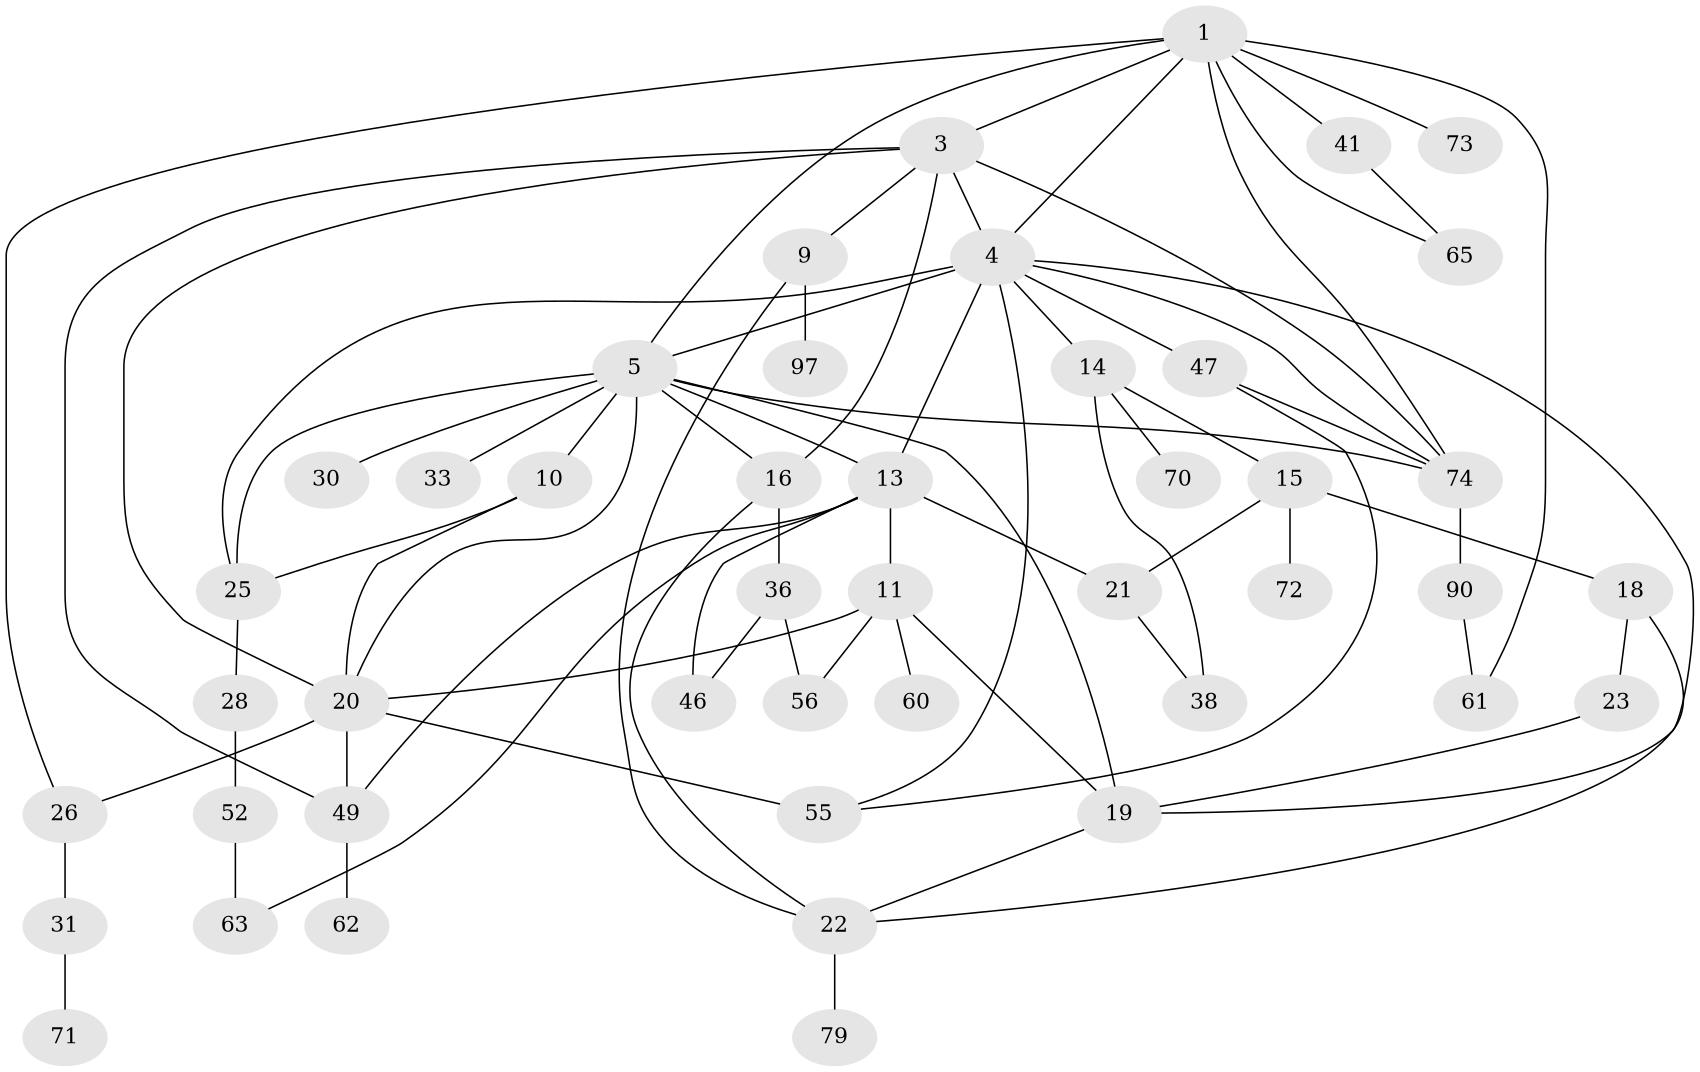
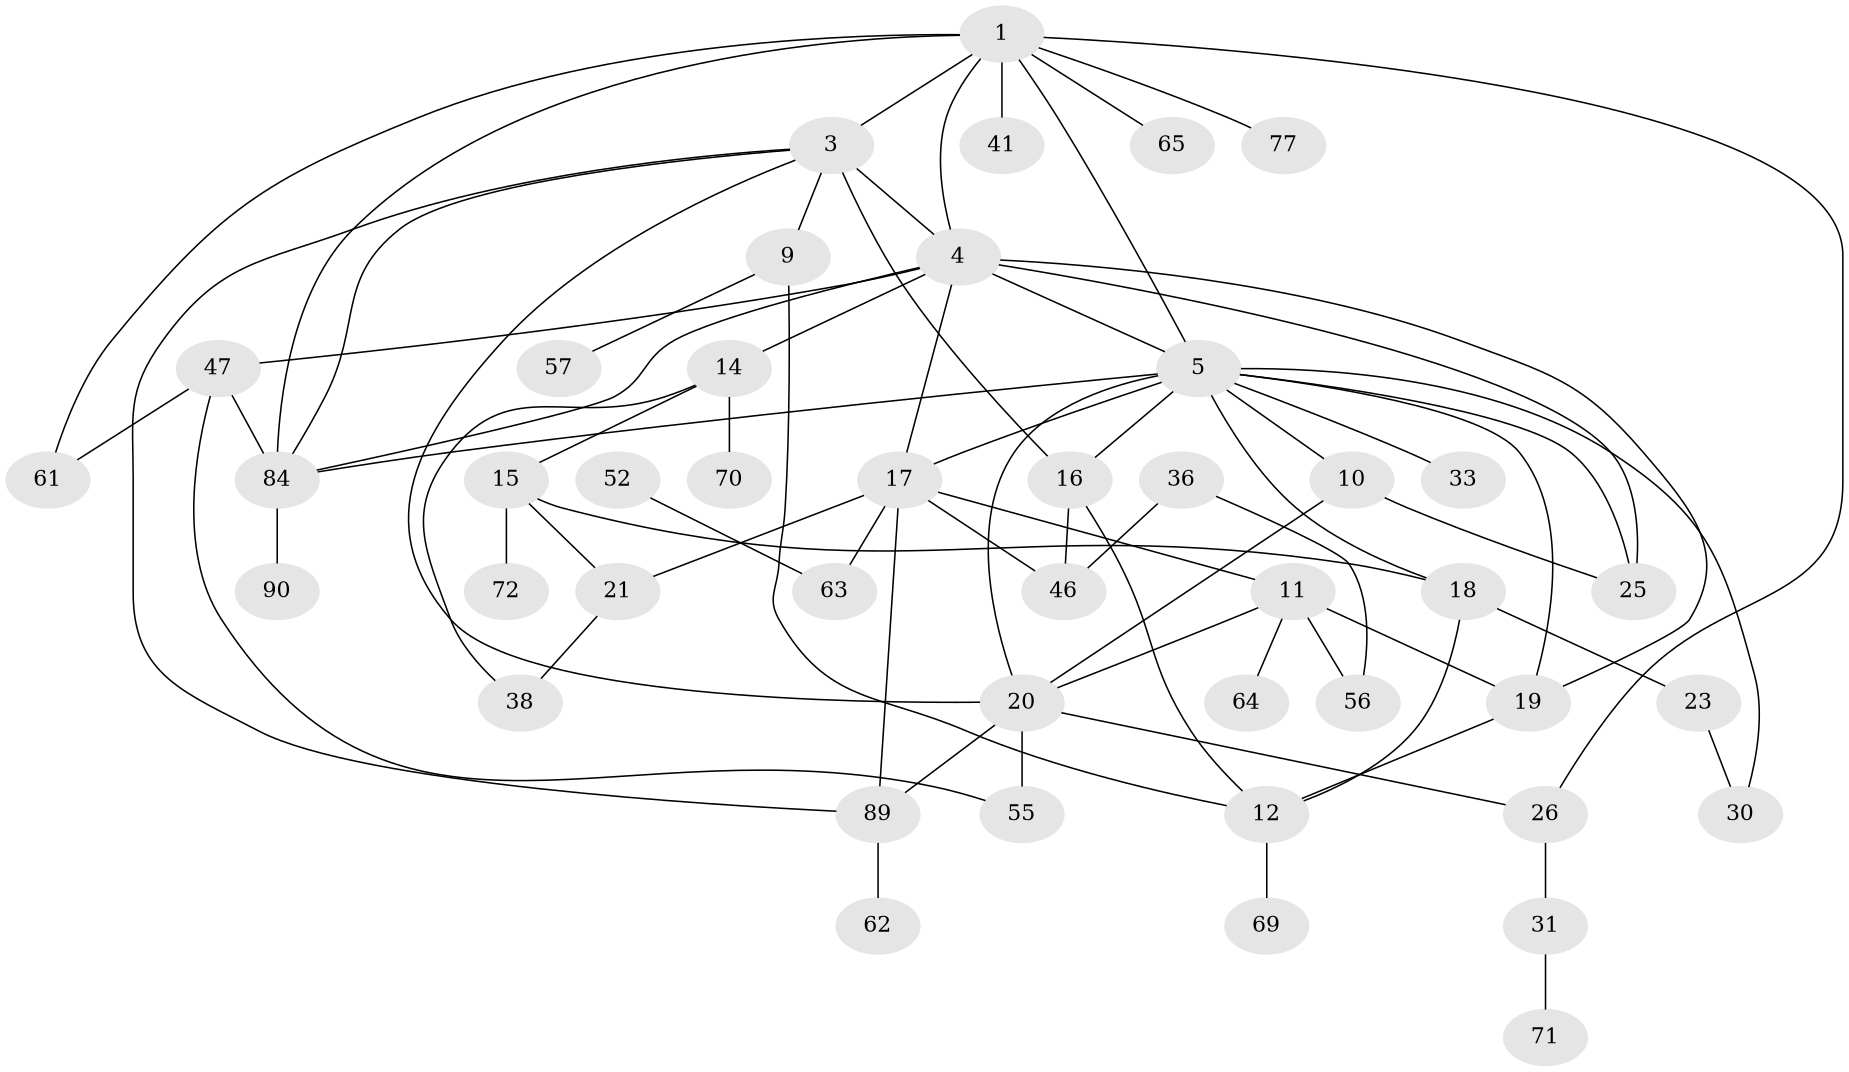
node "73": label "73" -> "77"
edge "41" -- "65": removed
node "97": label "97" -> "57"
node "13": label "13" -> "17"
node "74": label "74" -> "84"
edge "5" -- "18": added
edge "16" -- "36": now "16" -- "46"
edge "4" -- "55": removed
edge "90" -- "61": now "47" -- "61"
node "28": removed
node "60": label "60" -> "64"
edge "23" -- "19": now "23" -- "30"
node "49": label "49" -> "89"
node "22": label "22" -> "12"
node "79": label "79" -> "69"
